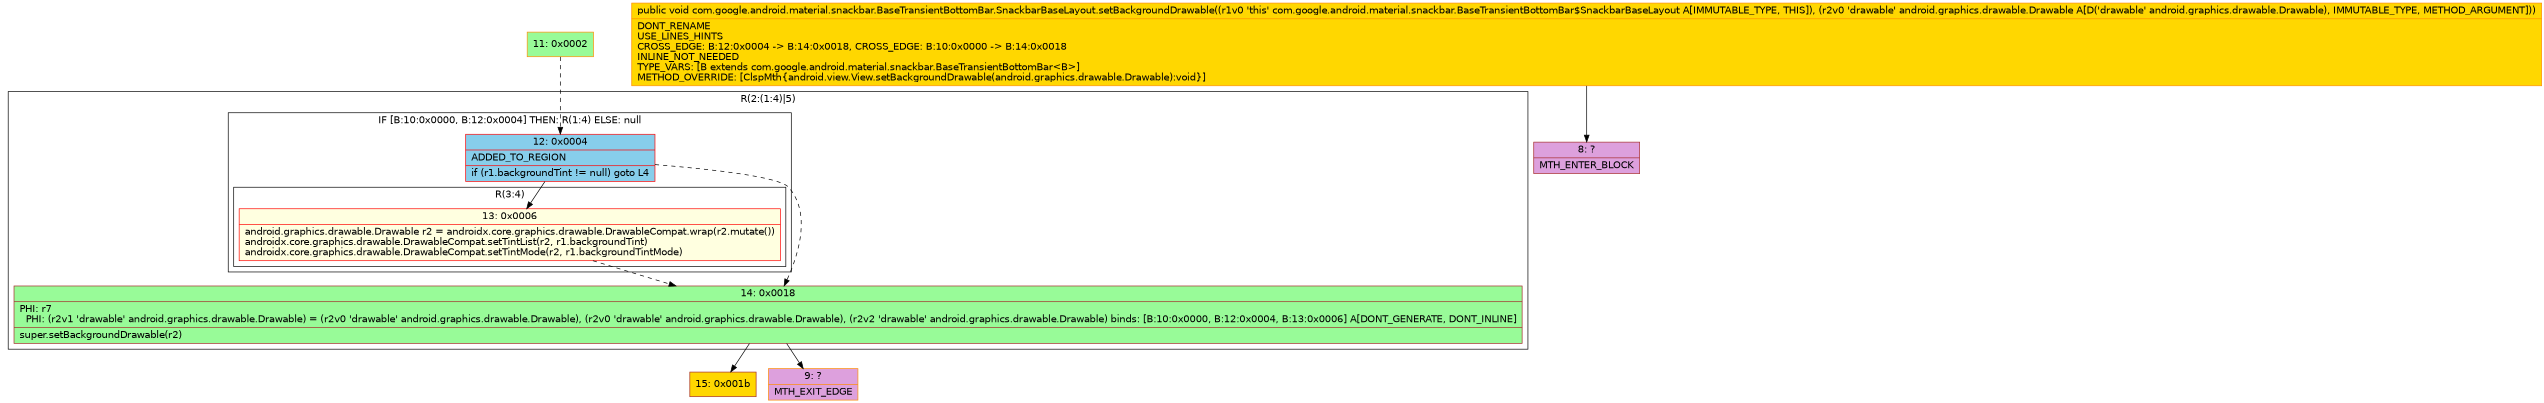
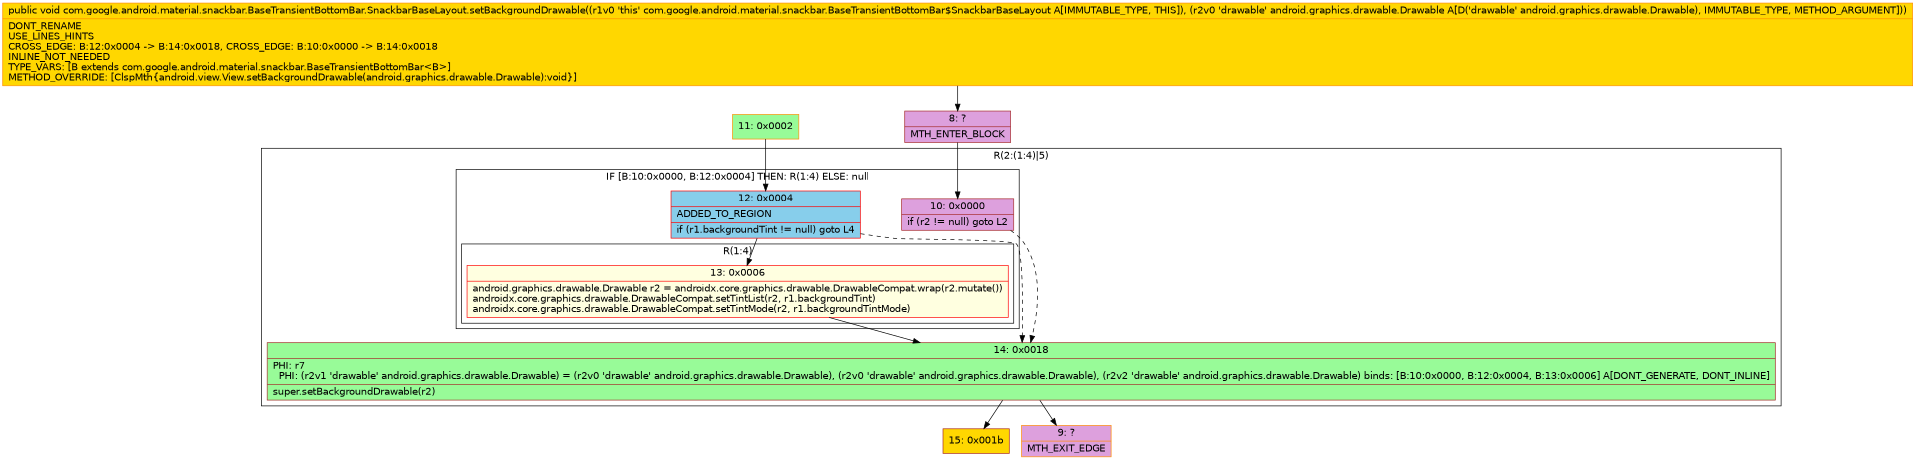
edge "11: 0x0002" -> "12: 0x0004": style dashed -> solid
cluster "R(3:4)": label "R(3:4)" -> "R(1:4)"
node "10: 0x0000": added
edge "13: 0x0006" -> "14: 0x0018": style dashed -> solid
